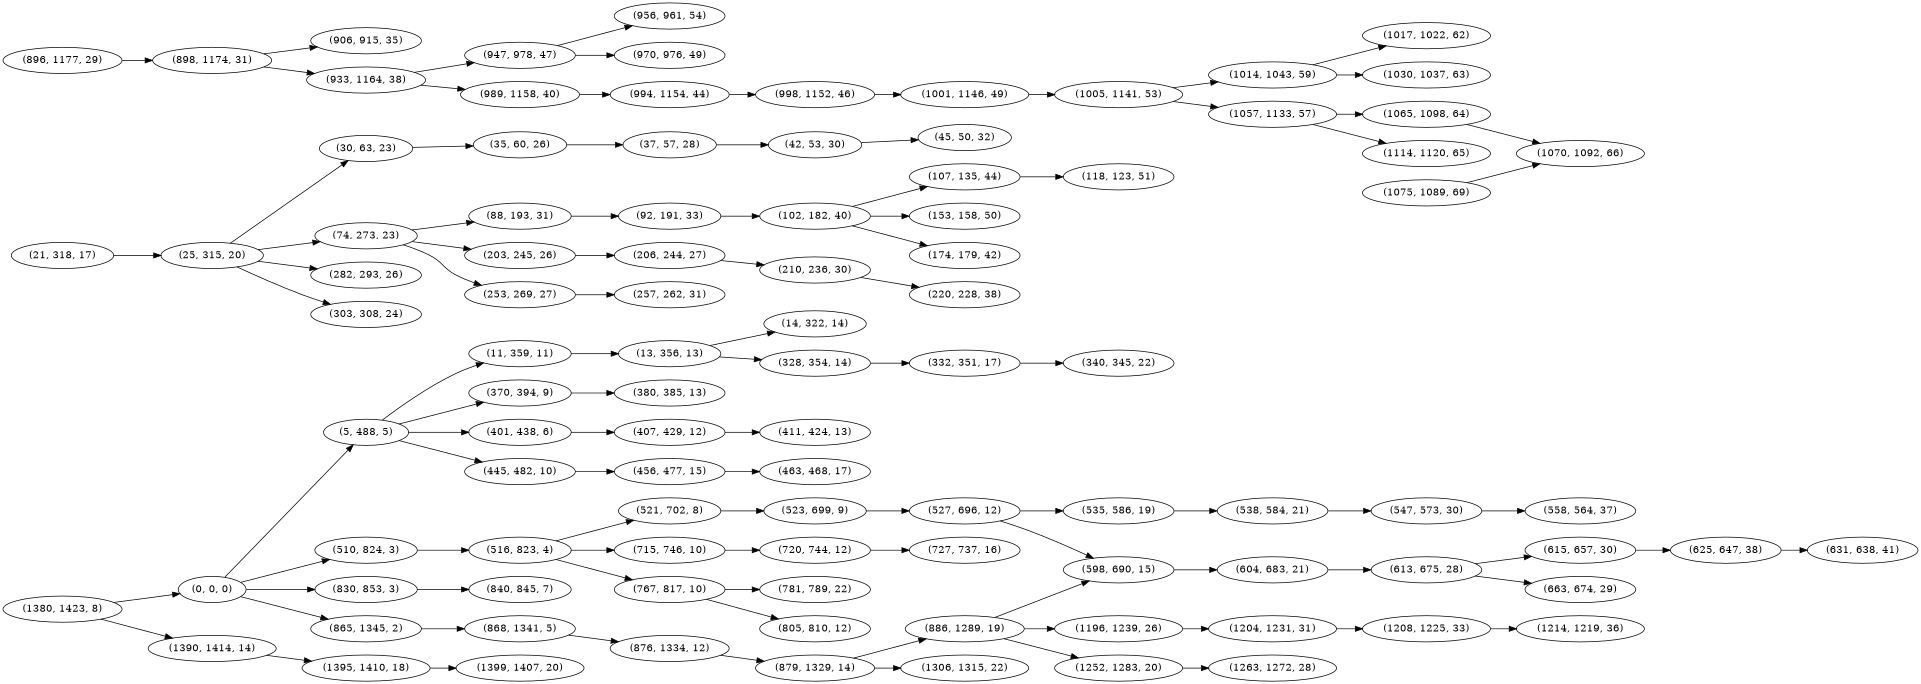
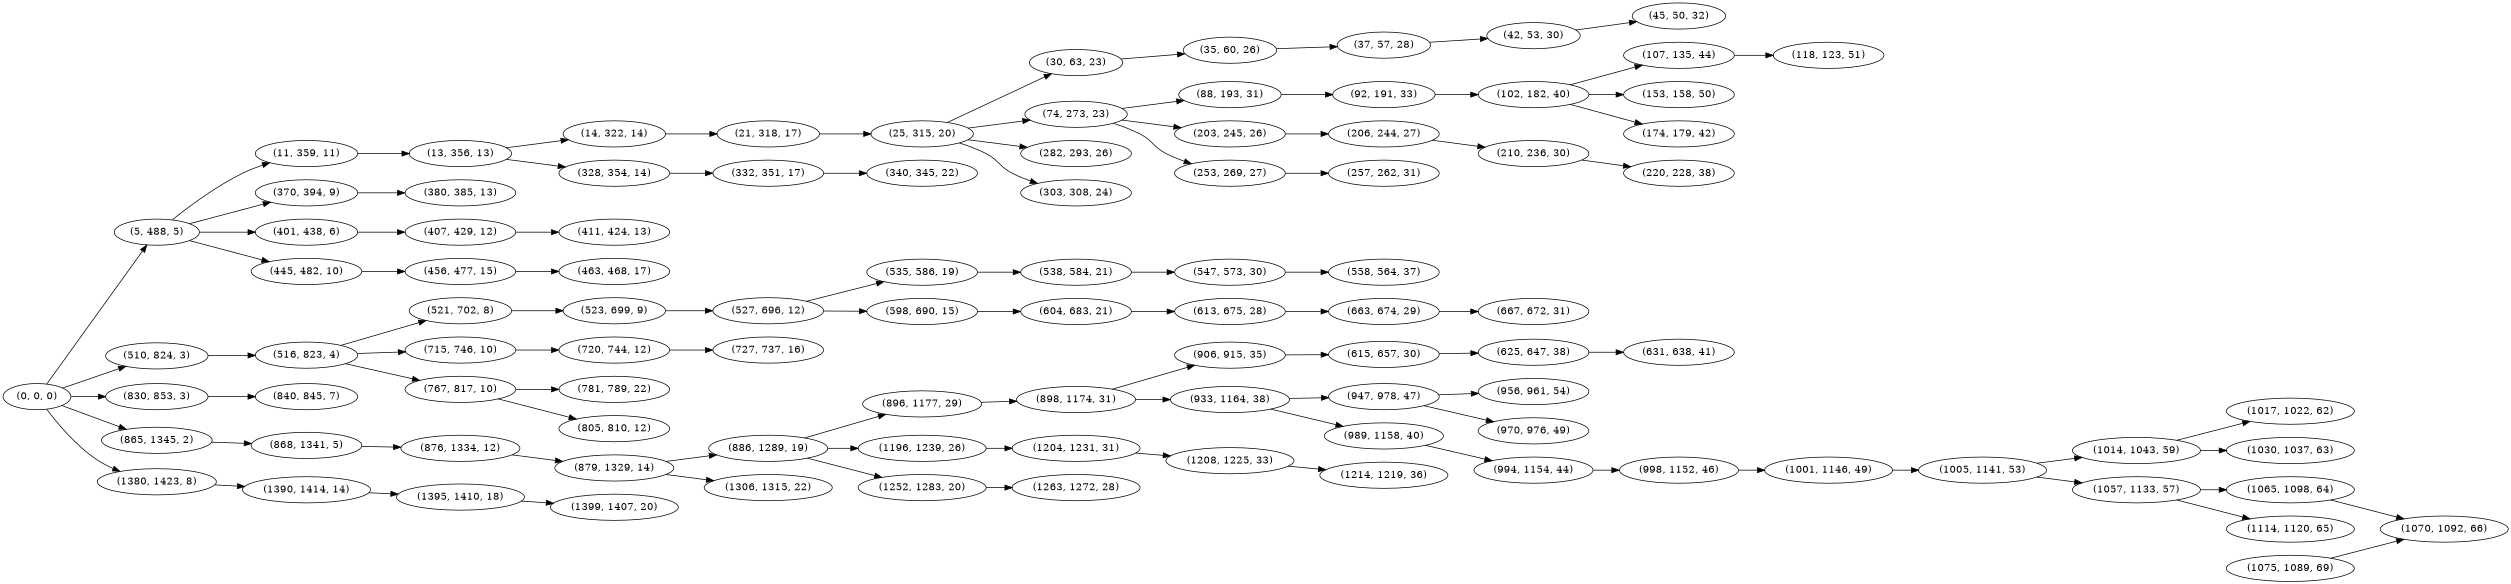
edge "(14, 322, 14)" -> "(21, 318, 17)": added
node "(667, 672, 31)": added
edge "(613, 675, 28)" -> "(615, 657, 30)": now "(906, 915, 35)" -> "(615, 657, 30)"
edge "(1380, 1423, 8)" -> "(0, 0, 0)": reversed
edge "(886, 1289, 19)" -> "(598, 690, 15)": now "(886, 1289, 19)" -> "(896, 1177, 29)"
